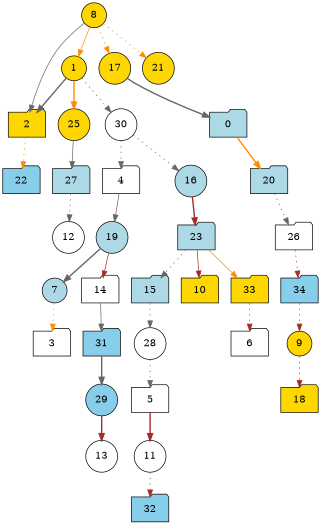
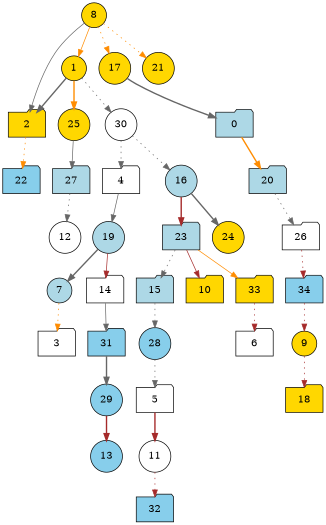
node "24": added
node "28": fillcolor white -> skyblue
node "13": fillcolor white -> skyblue
